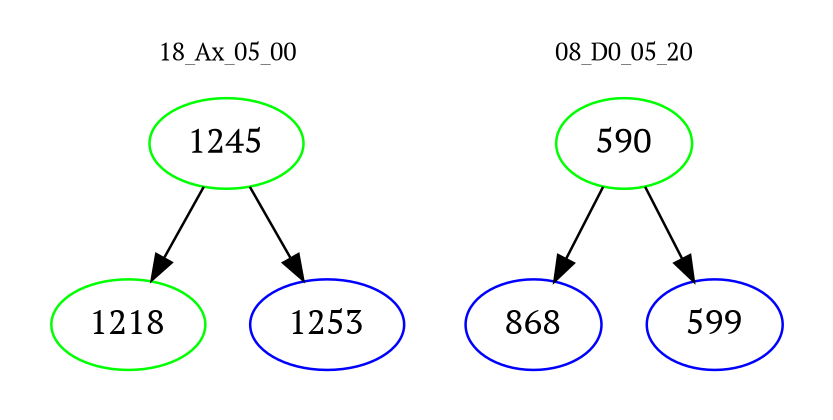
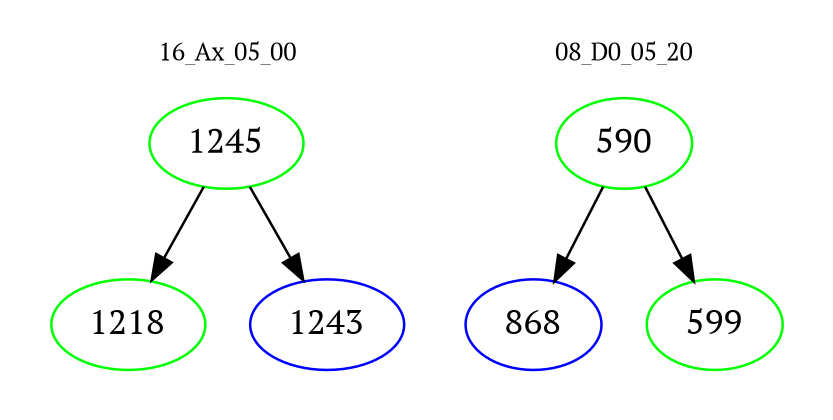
cluster "18_Ax_05_00": label "18_Ax_05_00" -> "16_Ax_05_00"
node "1253": label "1253" -> "1243"
node "599": color blue -> green
